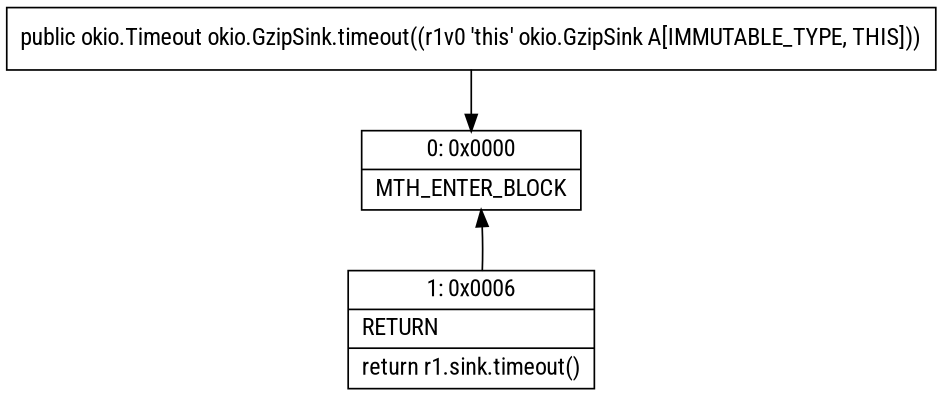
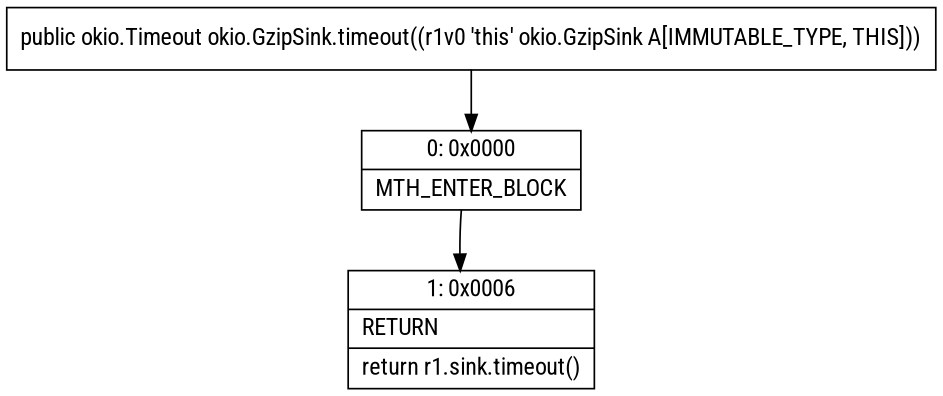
edge "1: 0x0006" -> "0: 0x0000": reversed
